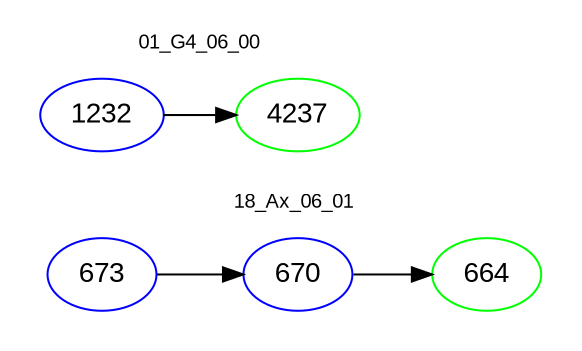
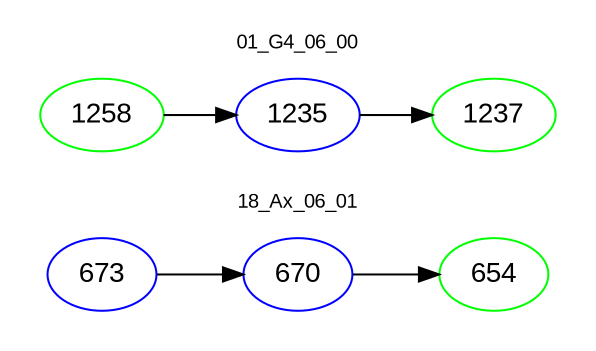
node "1258": added
node "1232": label "1232" -> "1235"
node "4237": label "4237" -> "1237"
node "664": label "664" -> "654"
